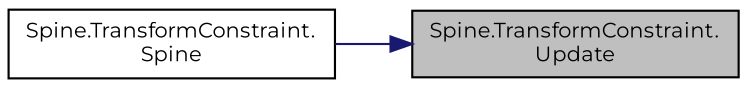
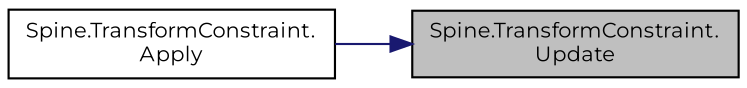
node "Spine.TransformConstraint. Spine": label "Spine.TransformConstraint. Spine" -> "Spine.TransformConstraint. Apply"
